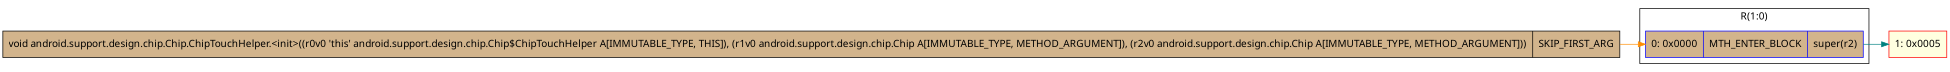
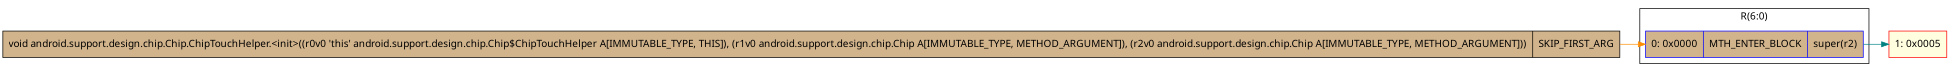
cluster "R(1:0)": label "R(1:0)" -> "R(6:0)"
